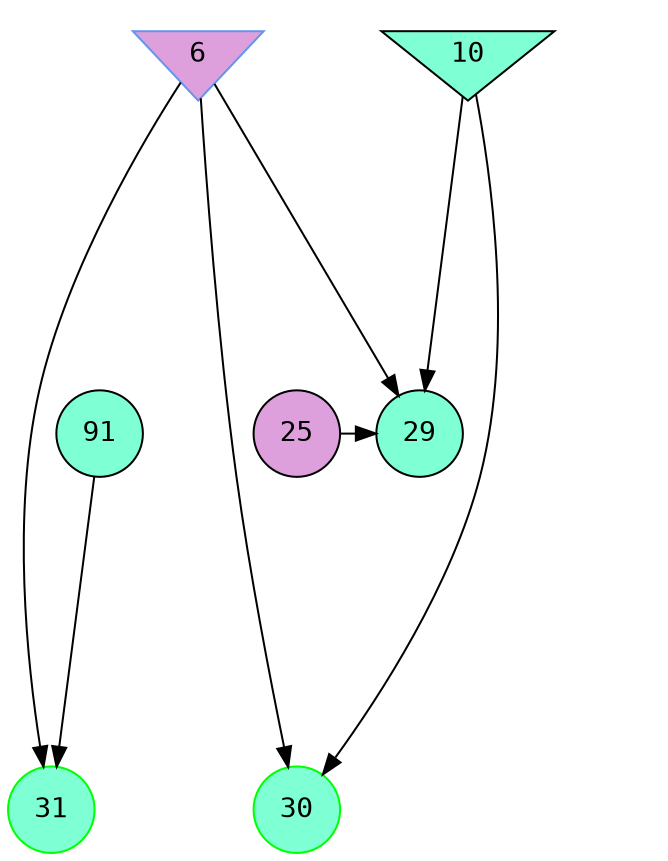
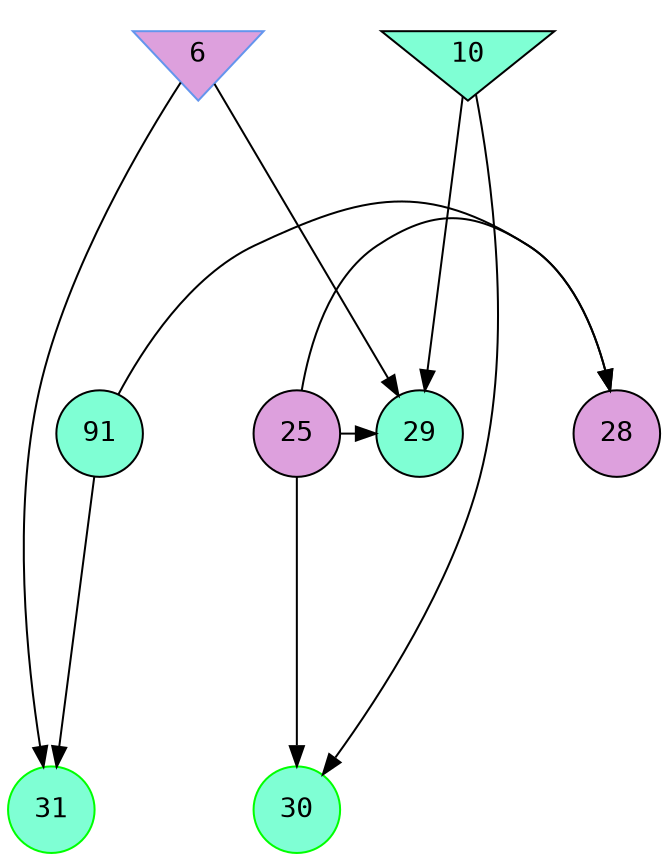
edge "6" -> "30": now "25" -> "30"
node "28": added
